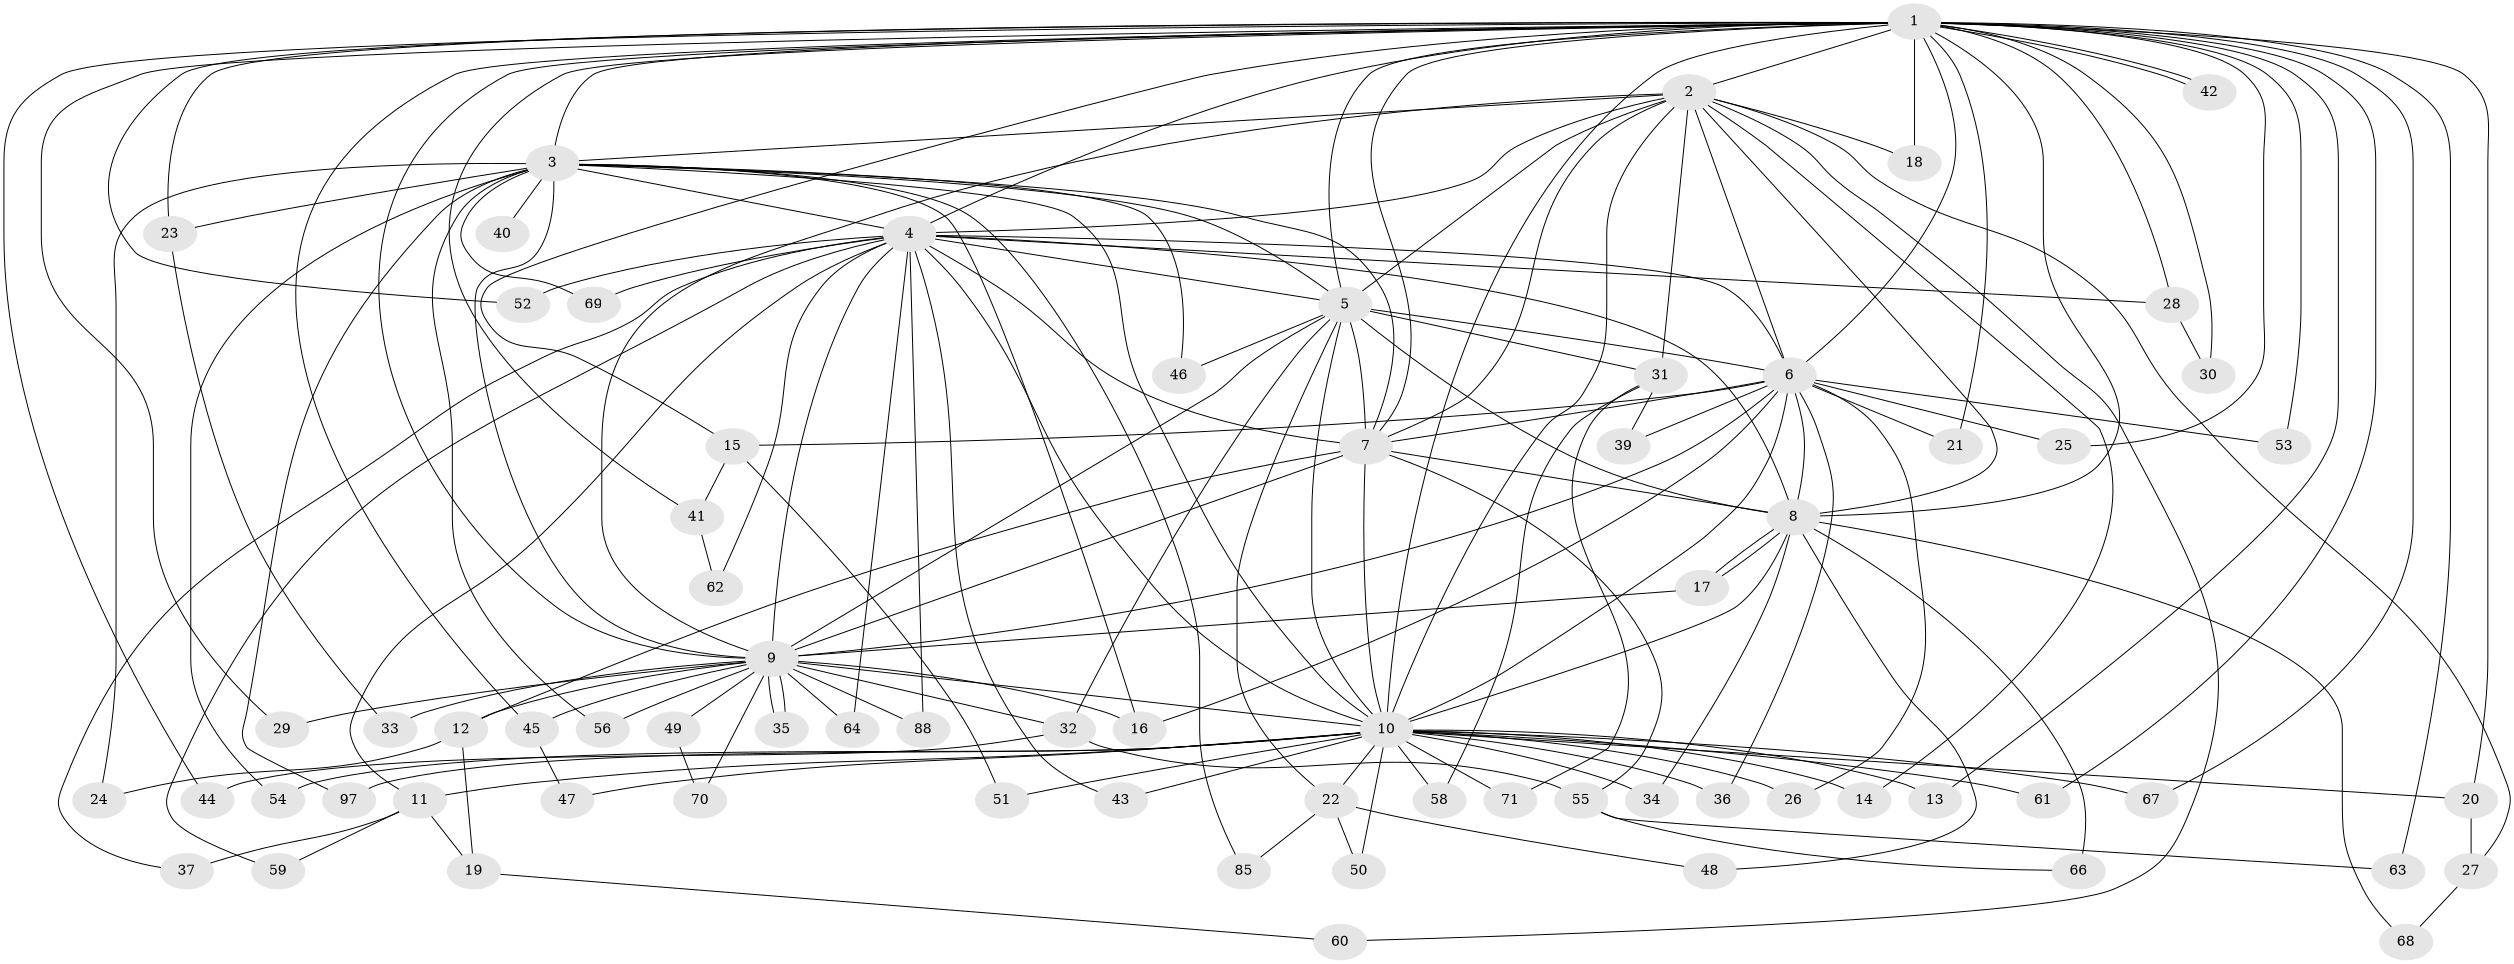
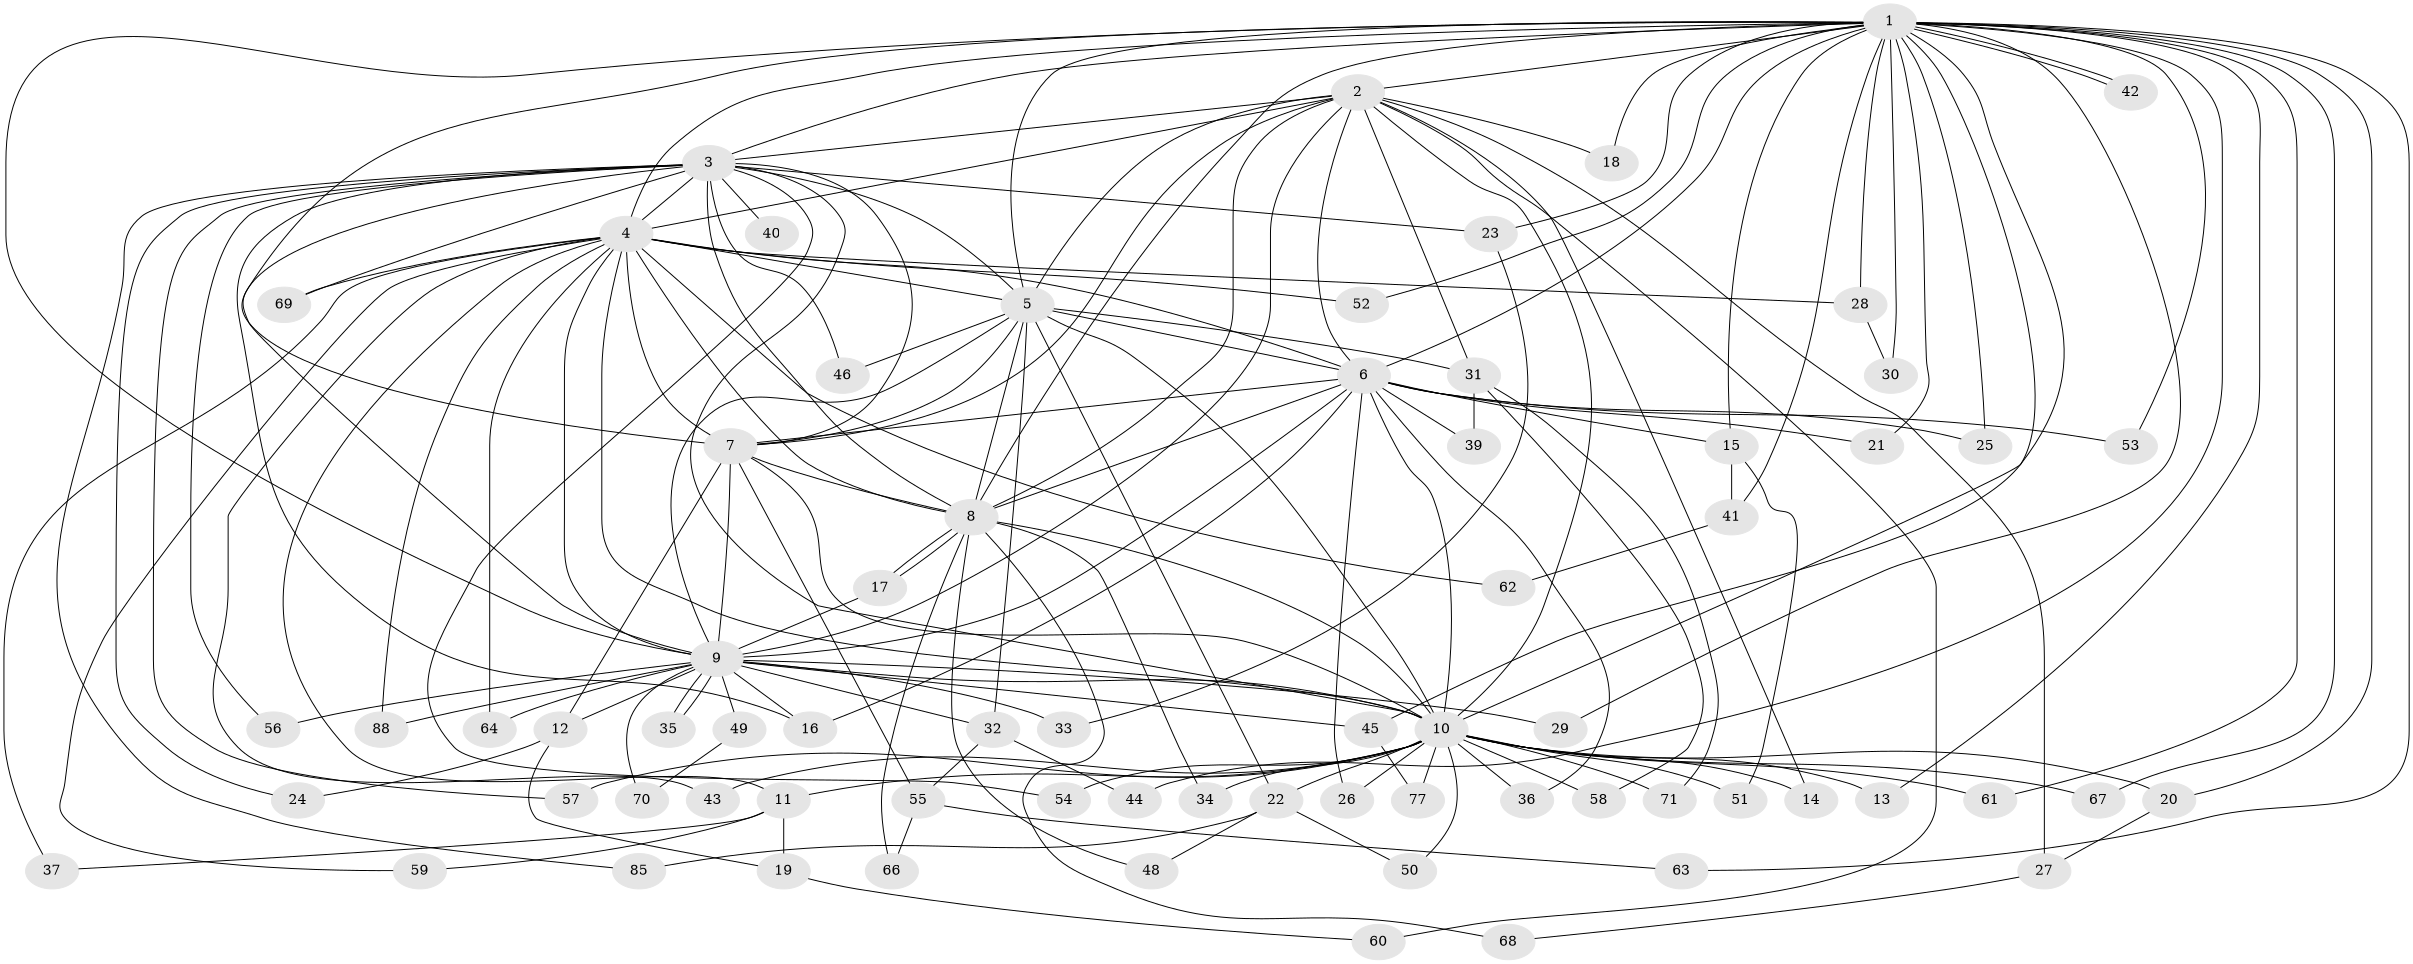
edge "3" -- "8": added
node "97": label "97" -> "57"
node "47": label "47" -> "77"
